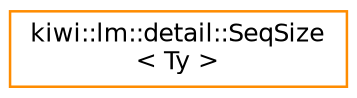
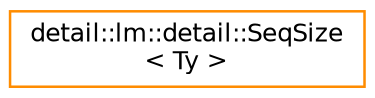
node "kiwi::lm::detail::SeqSize < Ty >": label "kiwi::lm::detail::SeqSize < Ty >" -> "detail::lm::detail::SeqSize < Ty >"
